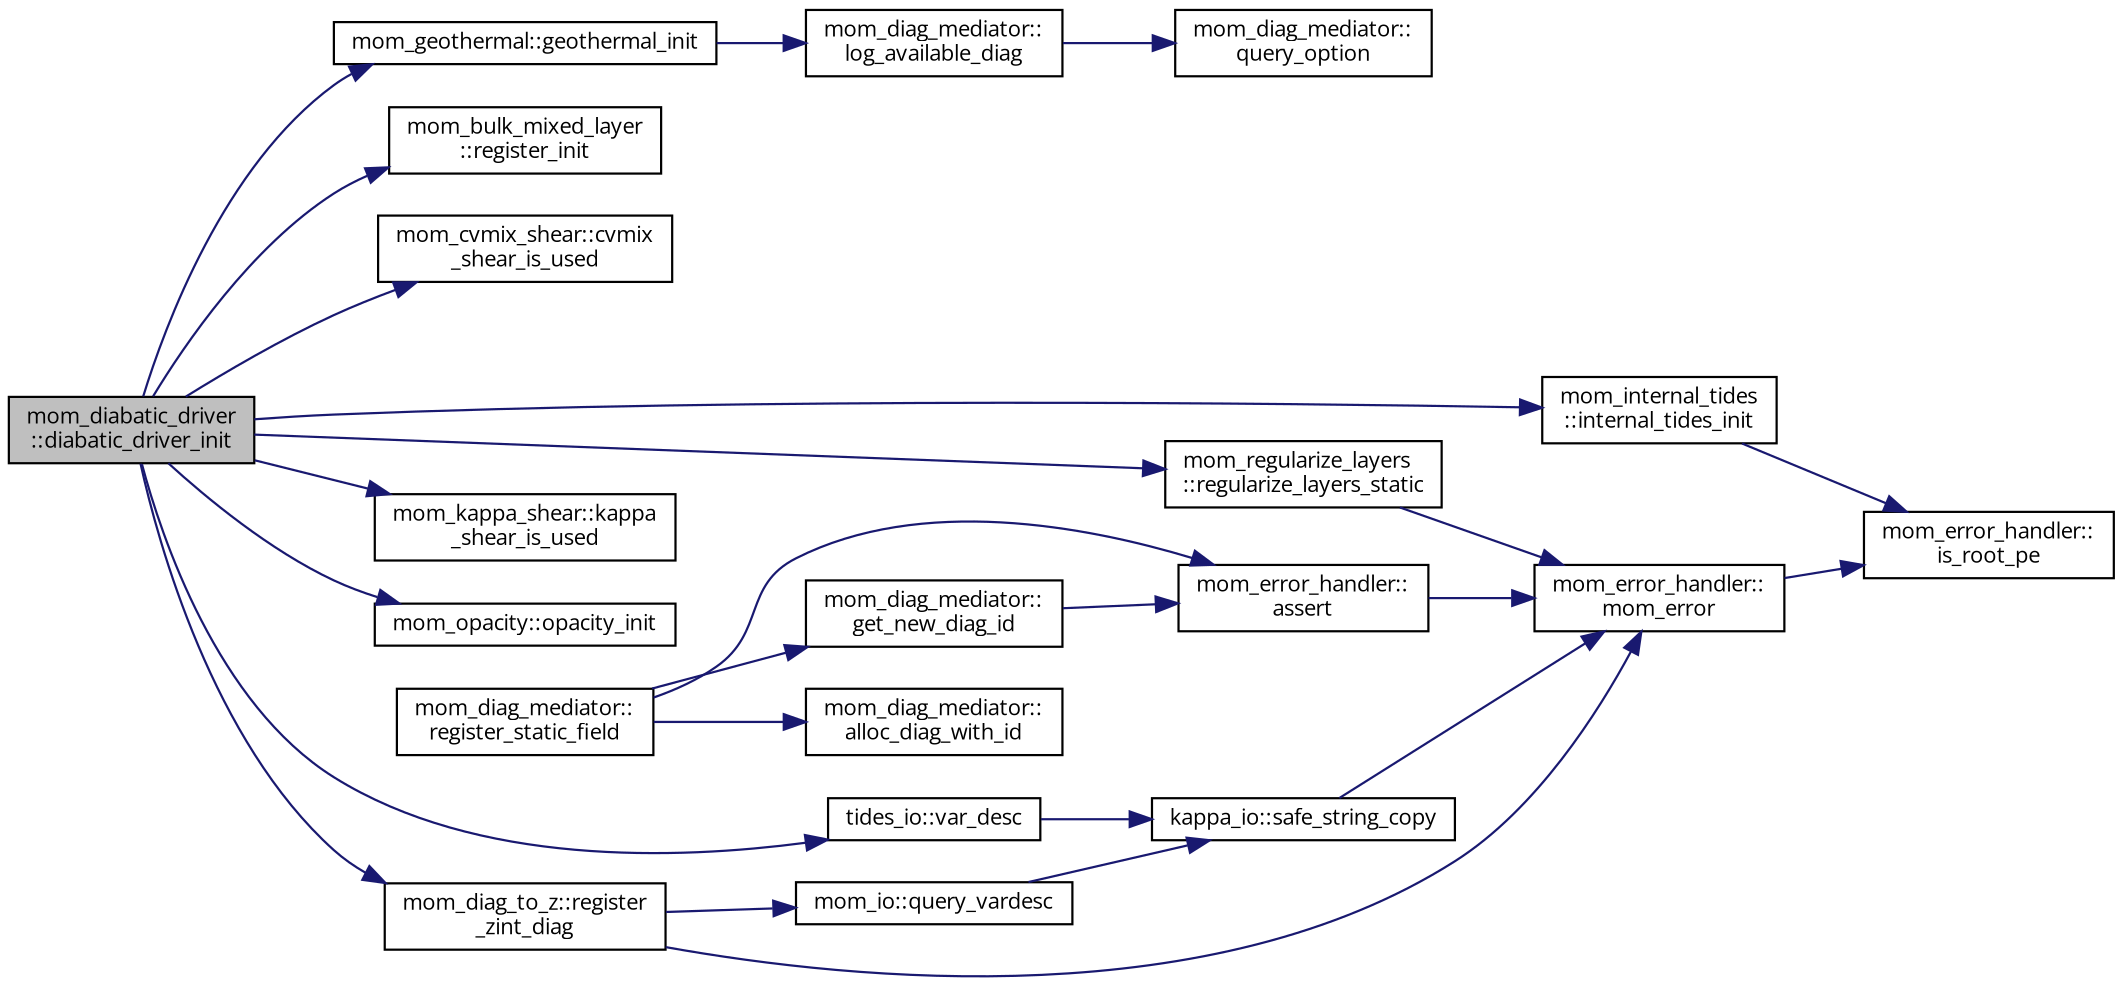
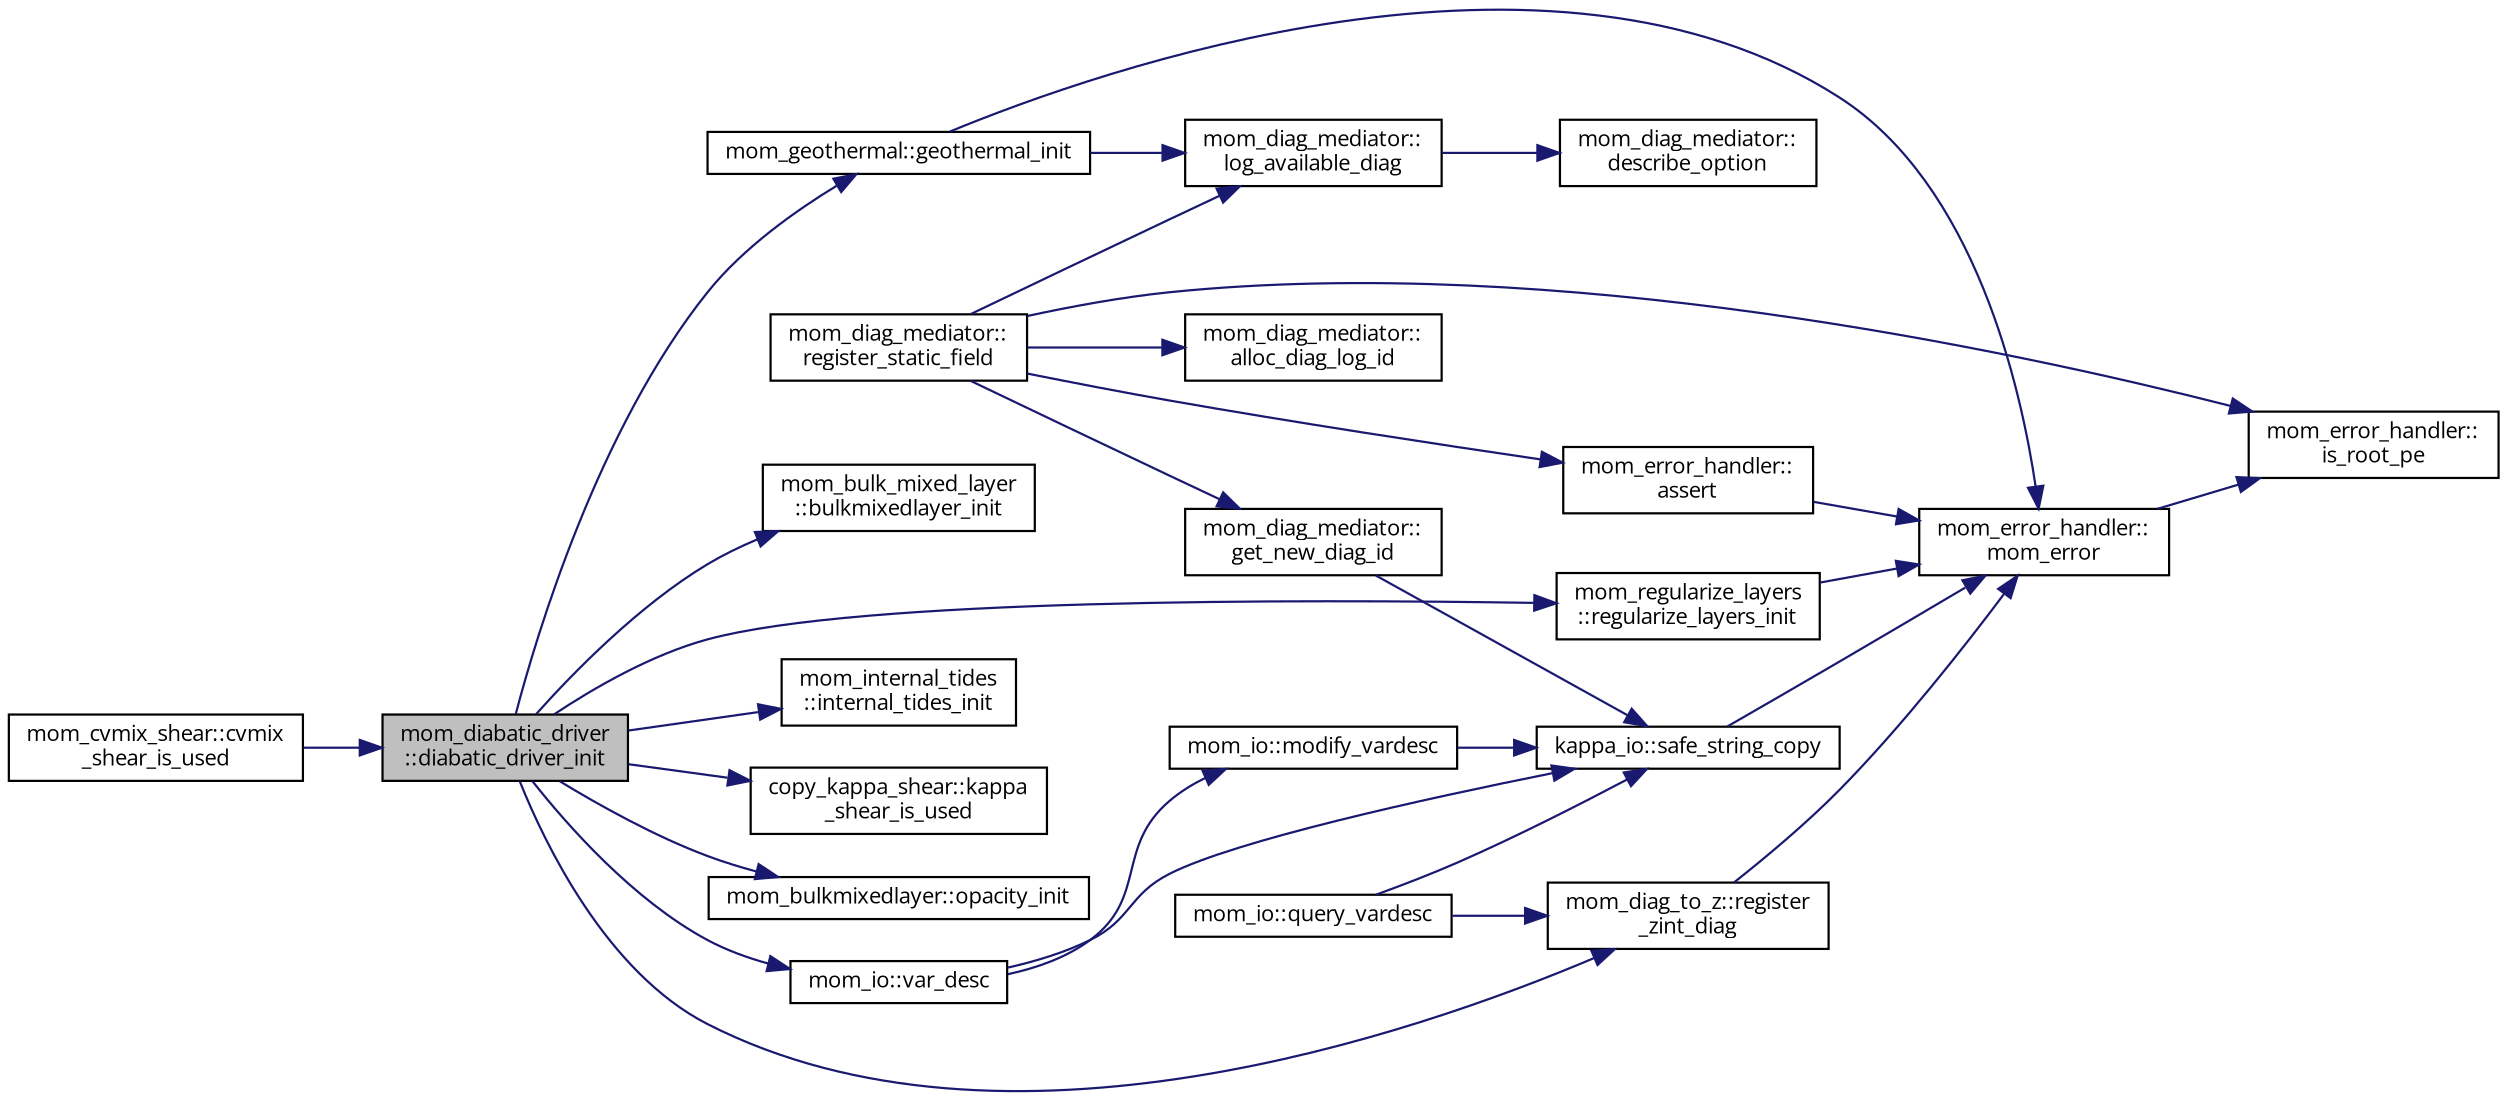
edge "mom_geothermal::geothermal_init" -> "mom_error_handler:: mom_error": added
node "mom_diag_mediator:: query_option": label "mom_diag_mediator:: query_option" -> "mom_diag_mediator:: describe_option"
node "mom_bulk_mixed_layer ::register_init": label "mom_bulk_mixed_layer ::register_init" -> "mom_bulk_mixed_layer ::bulkmixedlayer_init"
edge "mom_diag_mediator:: register_static_field" -> "mom_diag_mediator:: log_available_diag": added
edge "mom_diabatic_driver ::diabatic_driver_init" -> "mom_cvmix_shear::cvmix _shear_is_used": reversed
edge "mom_internal_tides ::internal_tides_init" -> "mom_error_handler:: is_root_pe": now "mom_diag_mediator:: register_static_field" -> "mom_error_handler:: is_root_pe"
node "mom_regularize_layers ::regularize_layers_static": label "mom_regularize_layers ::regularize_layers_static" -> "mom_regularize_layers ::regularize_layers_init"
node "mom_kappa_shear::kappa _shear_is_used": label "mom_kappa_shear::kappa _shear_is_used" -> "copy_kappa_shear::kappa _shear_is_used"
edge "mom_diag_mediator:: get_new_diag_id" -> "mom_error_handler:: assert": now "mom_diag_mediator:: get_new_diag_id" -> "kappa_io::safe_string_copy"
node "mom_opacity::opacity_init": label "mom_opacity::opacity_init" -> "mom_bulkmixedlayer::opacity_init"
node "mom_diag_mediator:: alloc_diag_with_id": label "mom_diag_mediator:: alloc_diag_with_id" -> "mom_diag_mediator:: alloc_diag_log_id"
node "mom_io::modify_vardesc": added
node "tides_io::var_desc": label "tides_io::var_desc" -> "mom_io::var_desc"
edge "mom_diag_to_z::register _zint_diag" -> "mom_io::query_vardesc": reversed
